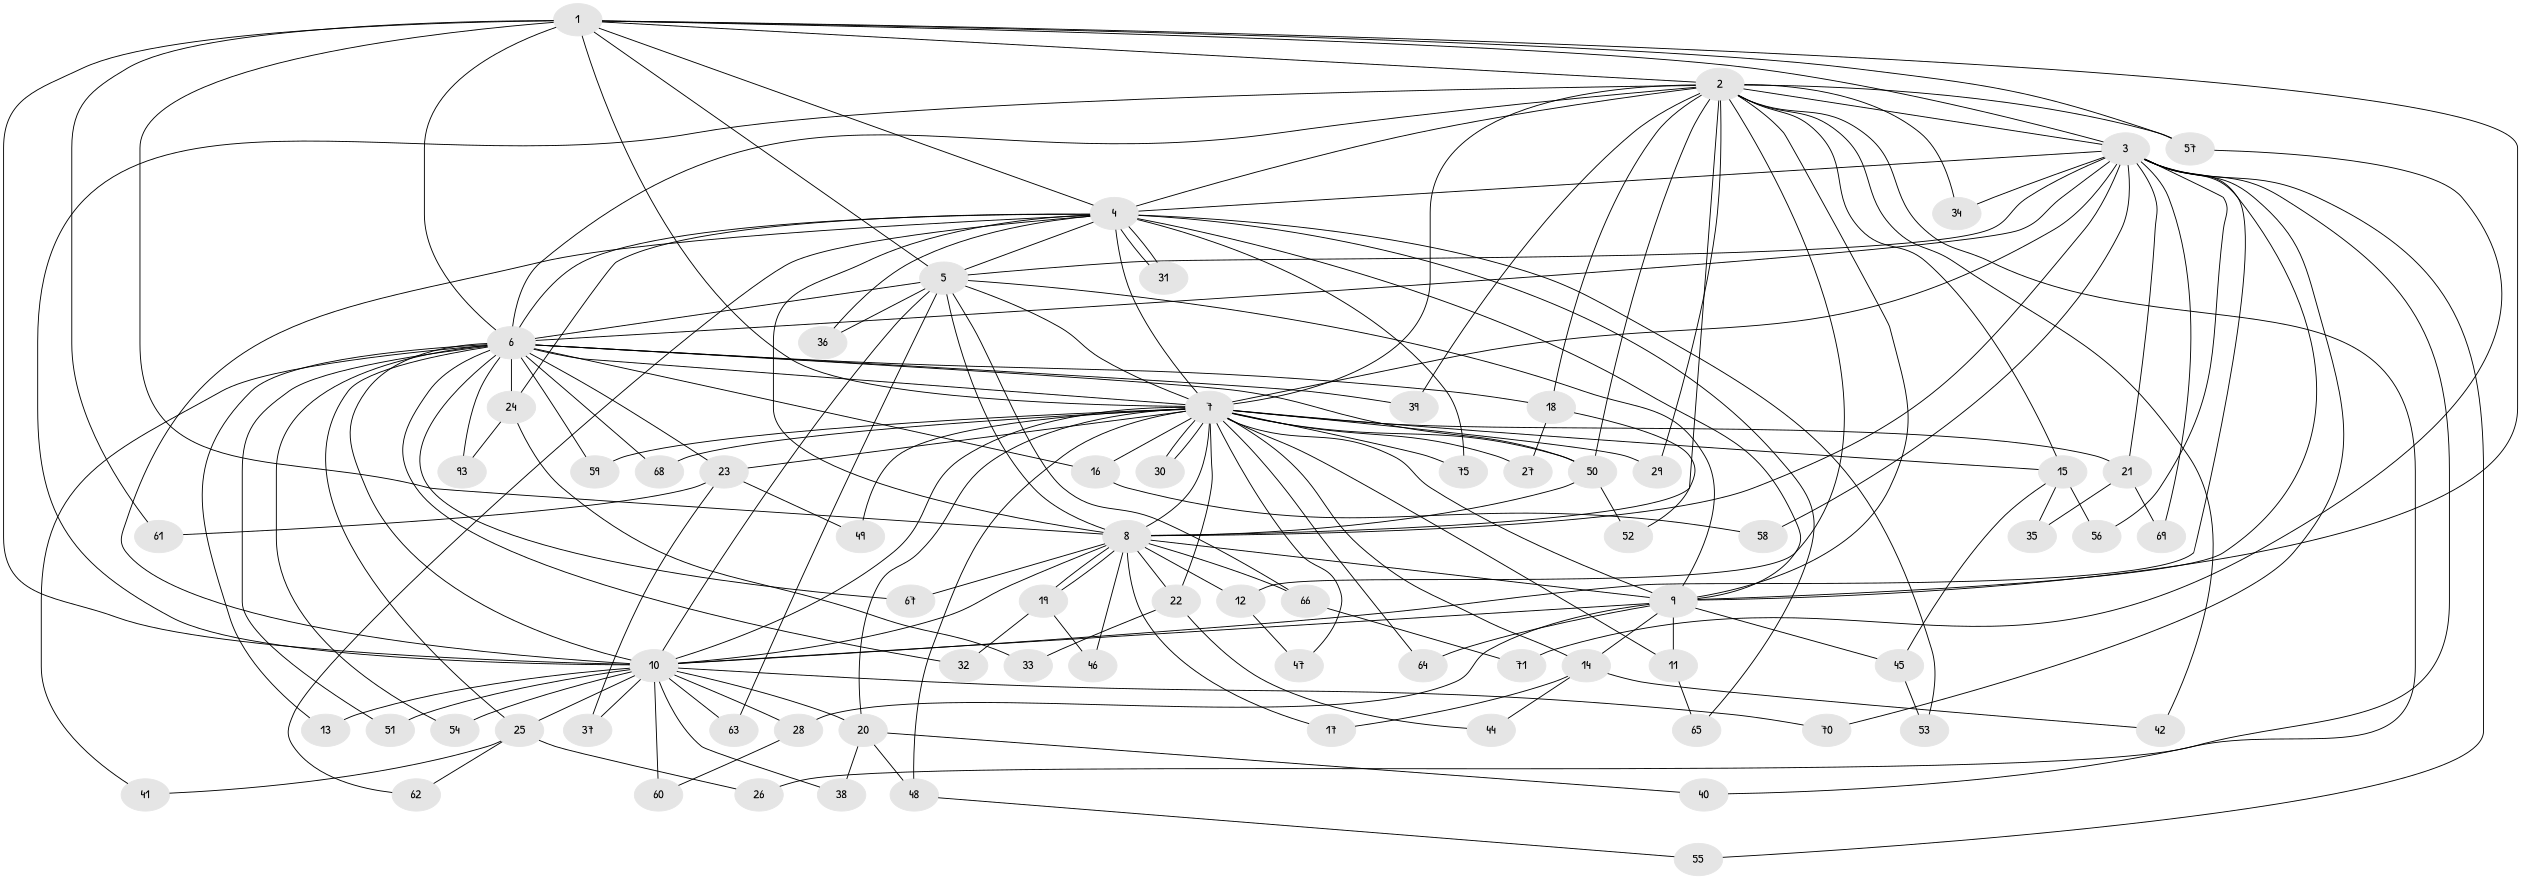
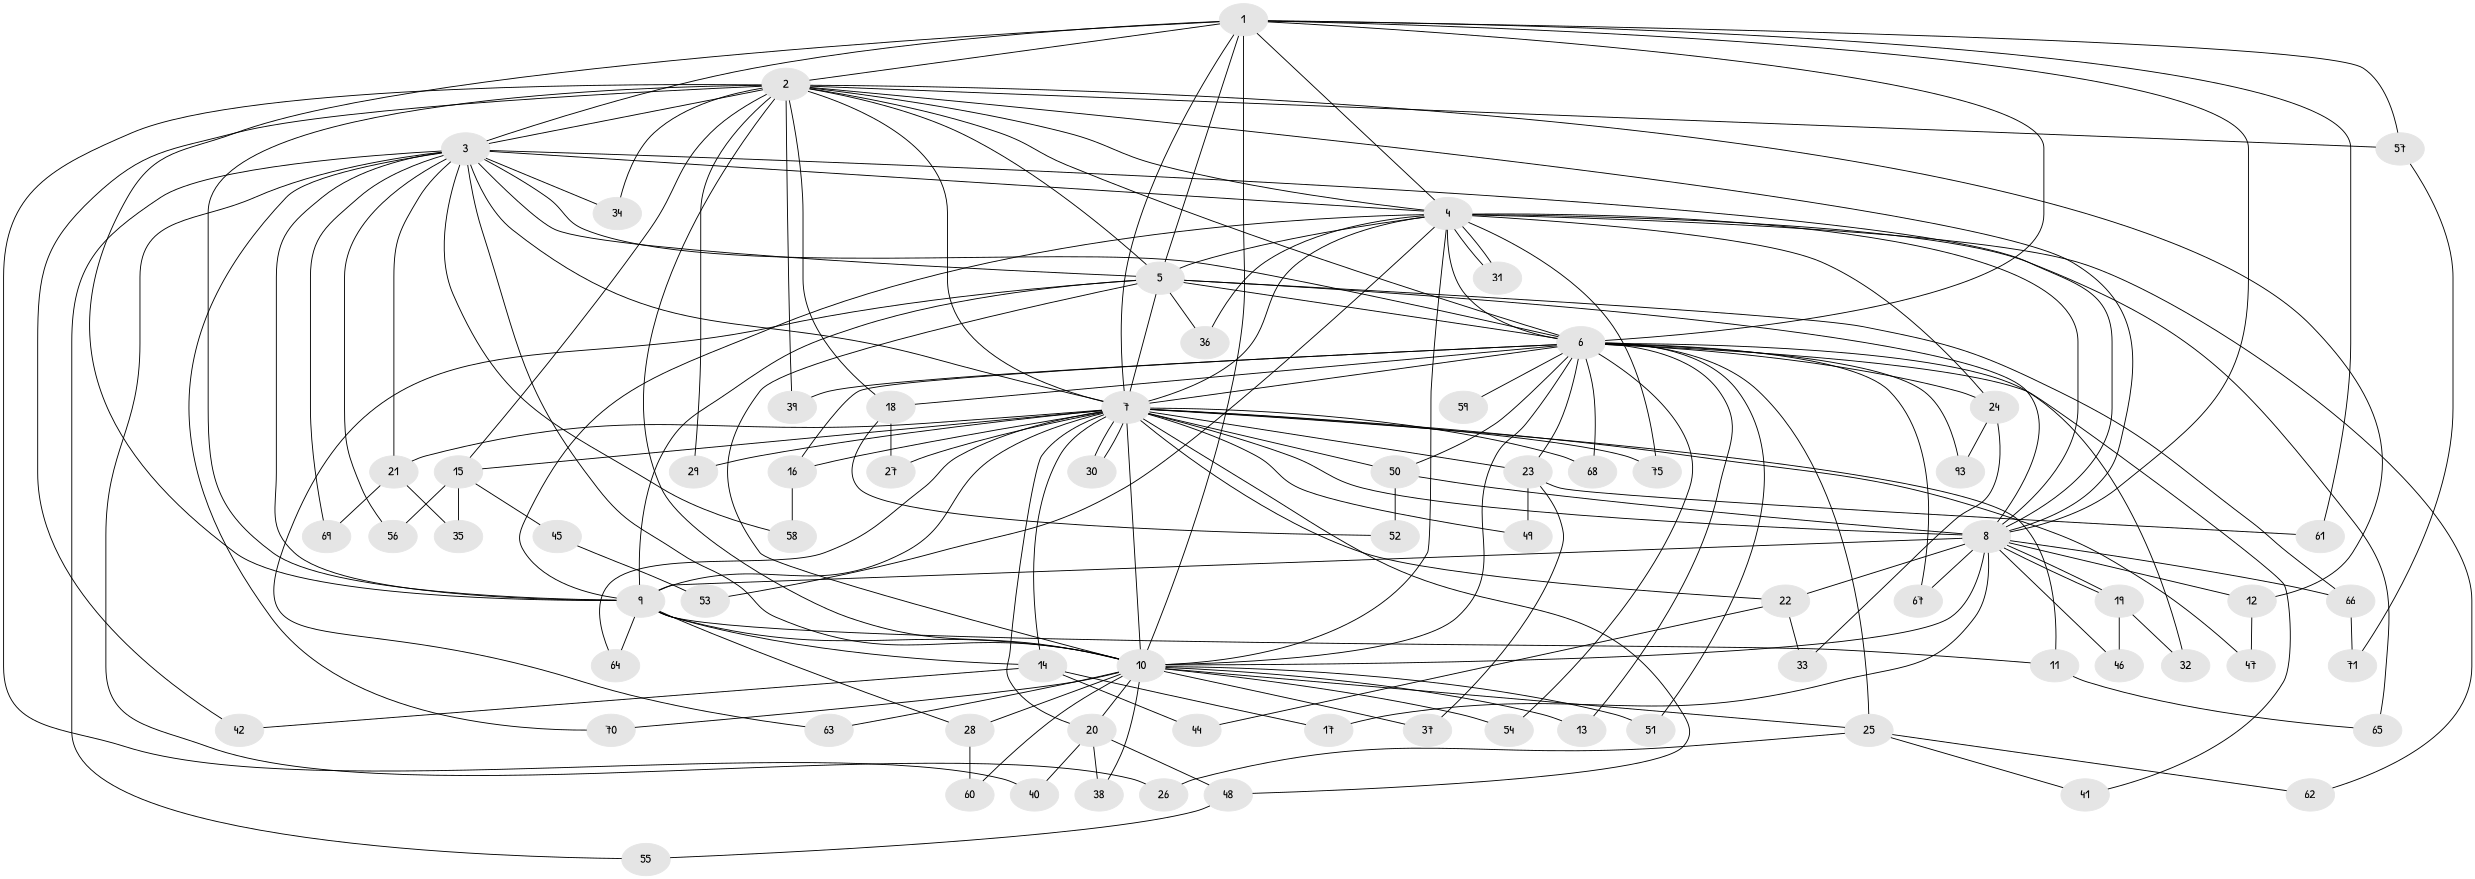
edge "2" -- "50": now "2" -- "5"
edge "7" -- "59": removed
edge "9" -- "45": removed
